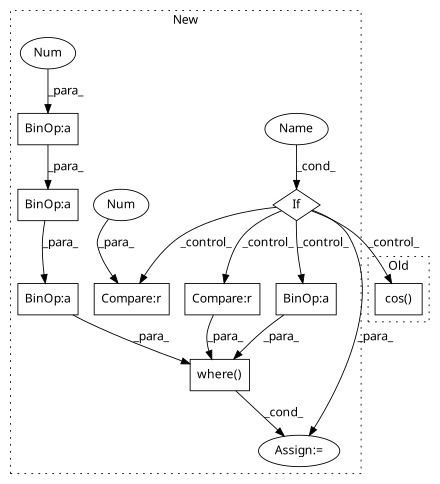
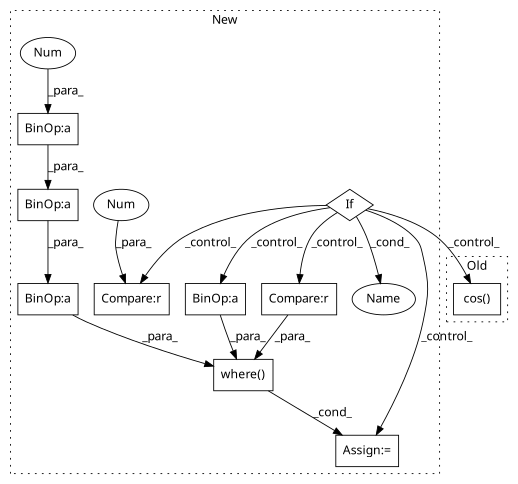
edge "Name" -> "If": reversed
edge "If" -> "Assign:=": label "_para_" -> "_control_"
node "Assign:=": shape ellipse -> box
